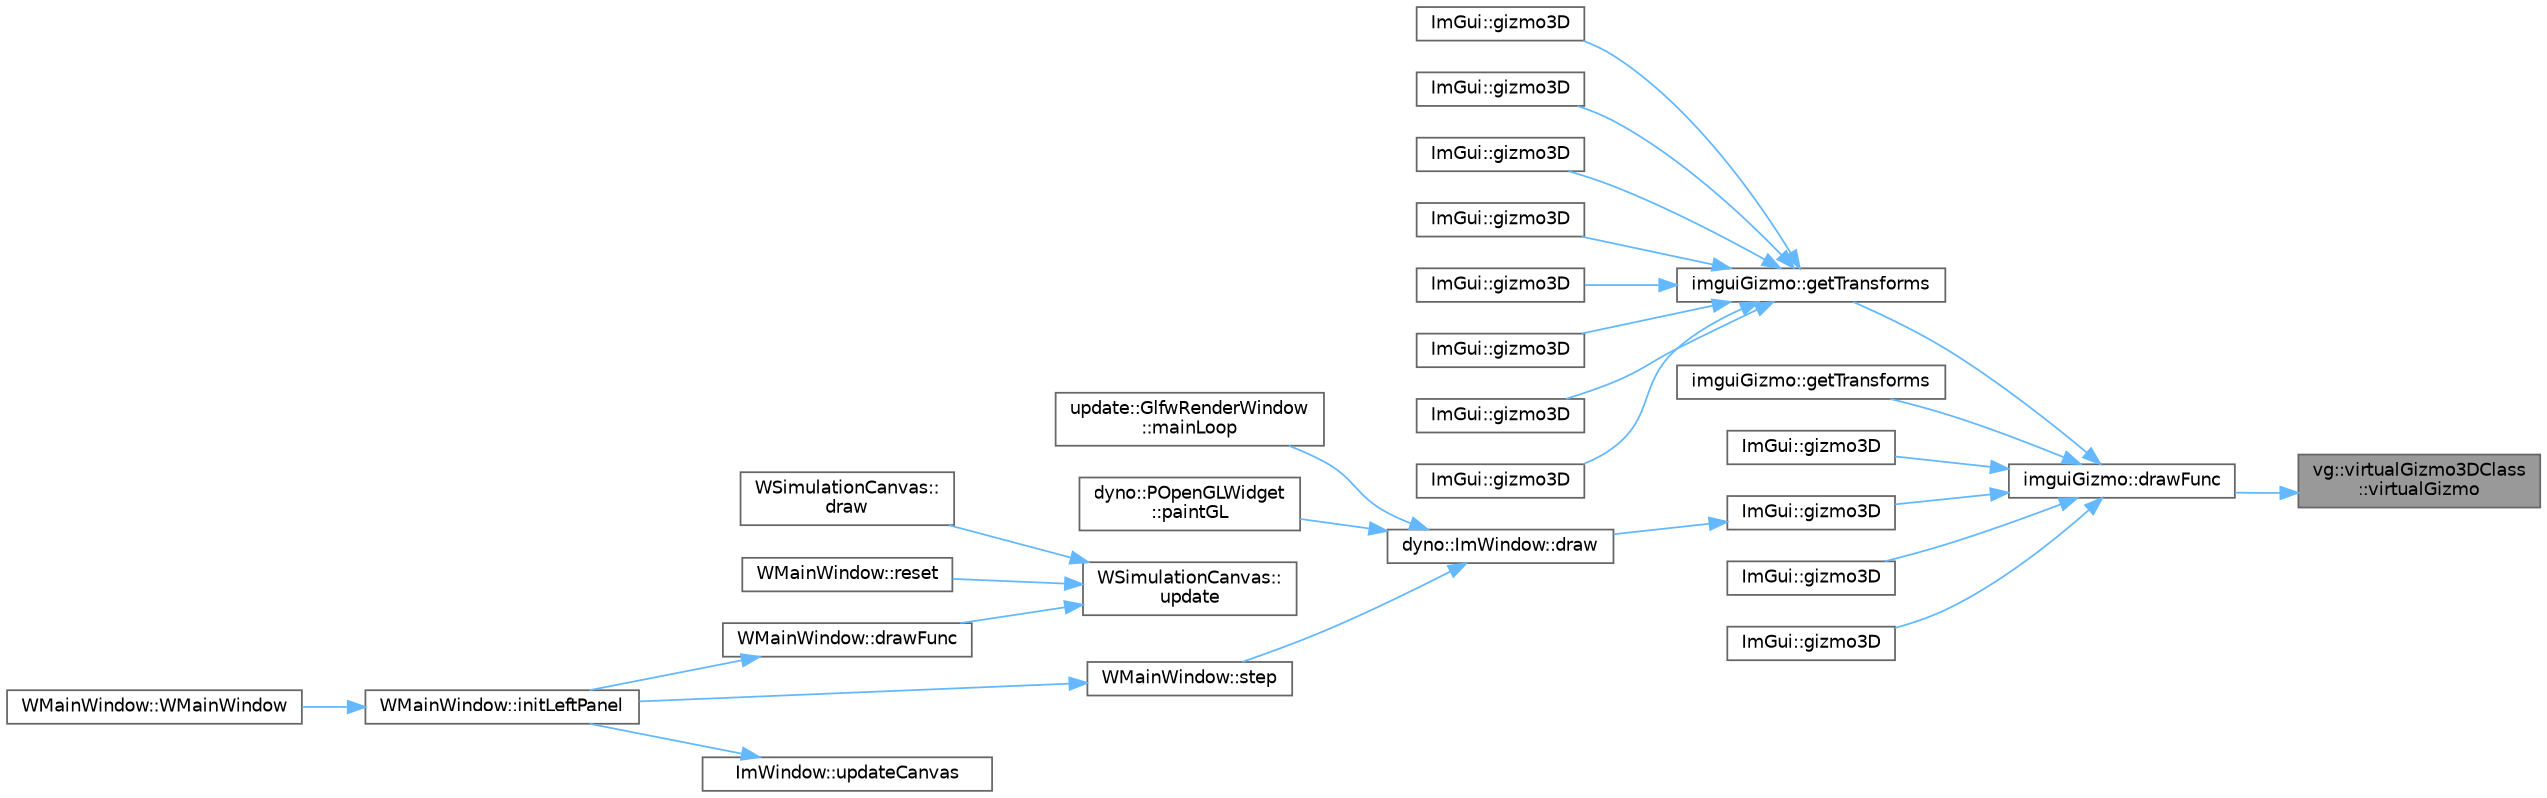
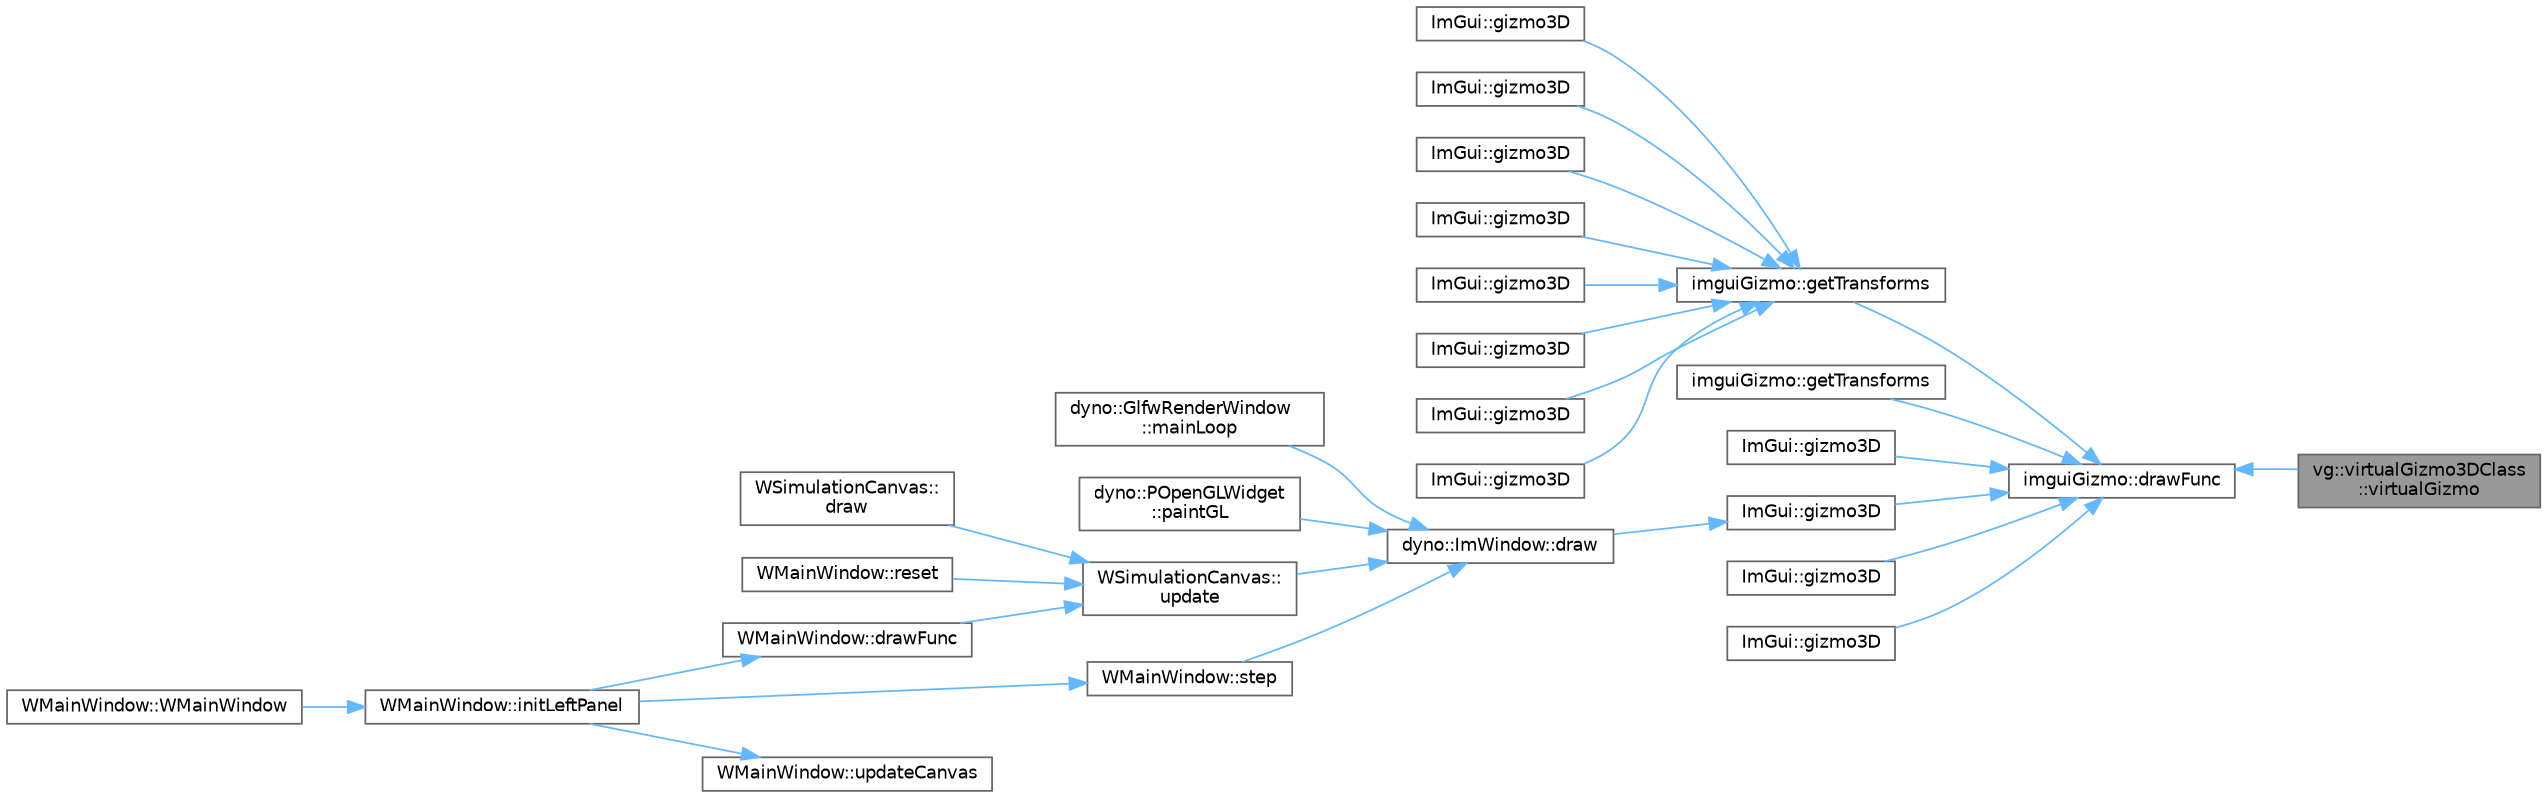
node "update::GlfwRenderWindow ::mainLoop": label "update::GlfwRenderWindow ::mainLoop" -> "dyno::GlfwRenderWindow ::mainLoop"
edge "imguiGizmo::drawFunc" -> "vg::virtualGizmo3DClass ::virtualGizmo": reversed
edge "WSimulationCanvas:: update" -> "dyno::ImWindow::draw": added
node "ImWindow::updateCanvas": label "ImWindow::updateCanvas" -> "WMainWindow::updateCanvas"
